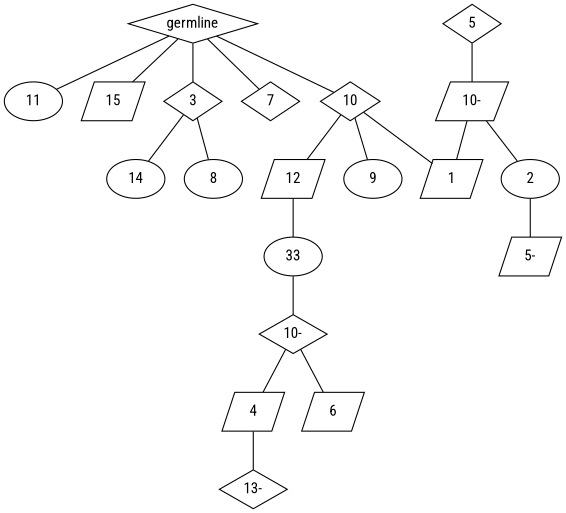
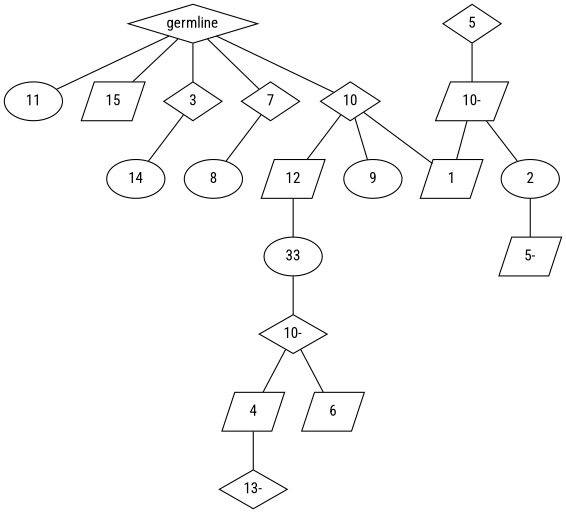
edge "3" -- "8": now "7" -- "8"
